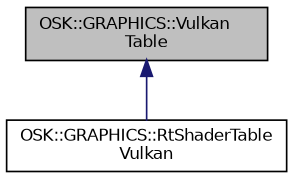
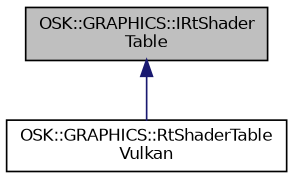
node "OSK::GRAPHICS::Vulkan Table": label "OSK::GRAPHICS::Vulkan Table" -> "OSK::GRAPHICS::IRtShader Table"
